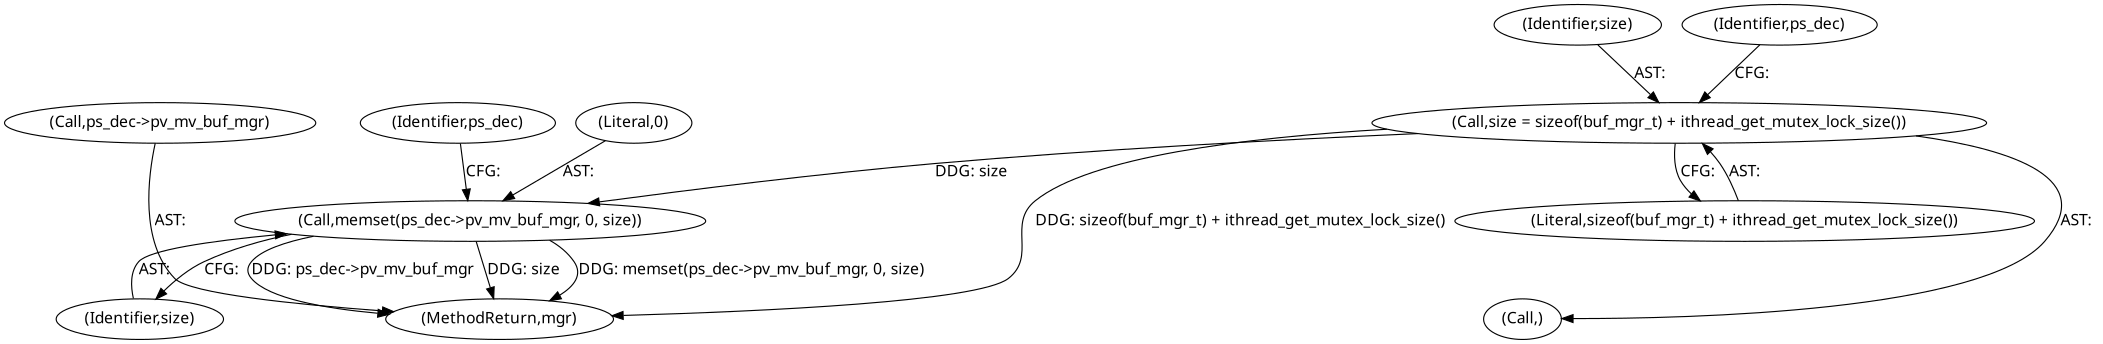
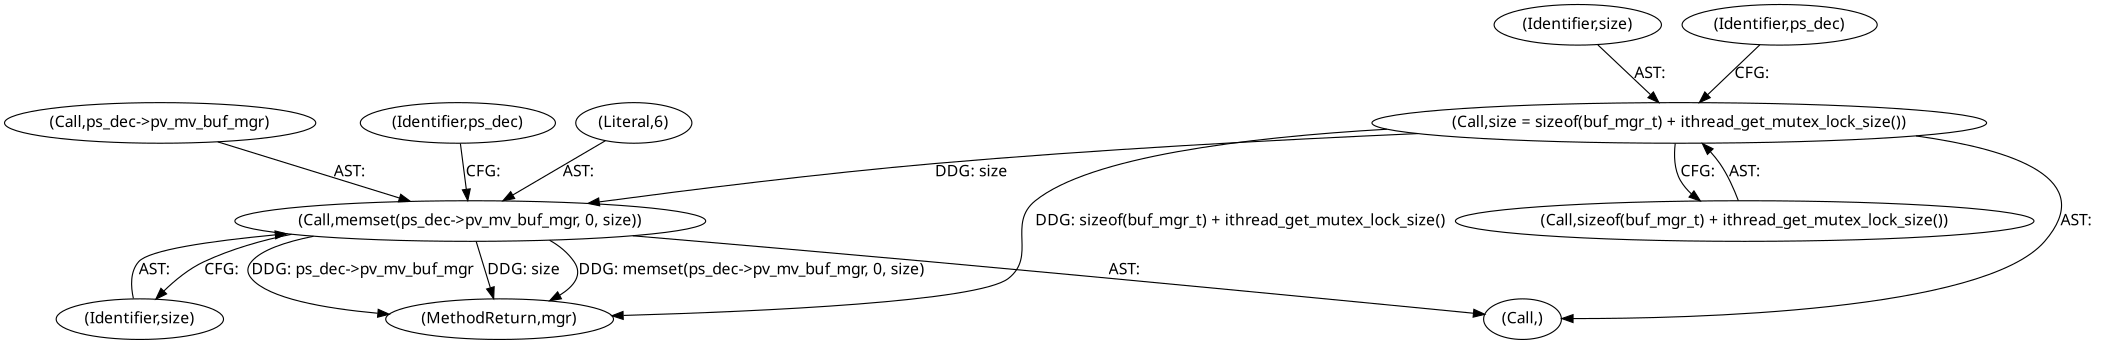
node "(Literal,0)": label "(Literal,0)" -> "(Literal,6)"
node "(Literal,sizeof(buf_mgr_t) + ithread_get_mutex_lock_size())": label "(Literal,sizeof(buf_mgr_t) + ithread_get_mutex_lock_size())" -> "(Call,sizeof(buf_mgr_t) + ithread_get_mutex_lock_size())"
edge "(Call,memset(ps_dec->pv_mv_buf_mgr, 0, size))" -> "(Call,)": added, label "AST:"
edge "(Call,ps_dec->pv_mv_buf_mgr)" -> "(MethodReturn,mgr)": now "(Call,ps_dec->pv_mv_buf_mgr)" -> "(Call,memset(ps_dec->pv_mv_buf_mgr, 0, size))"
